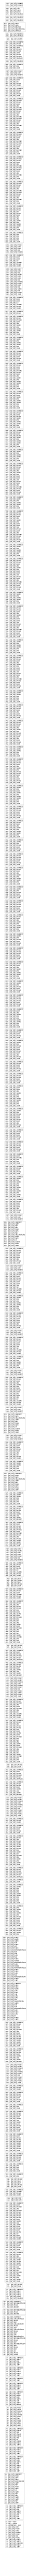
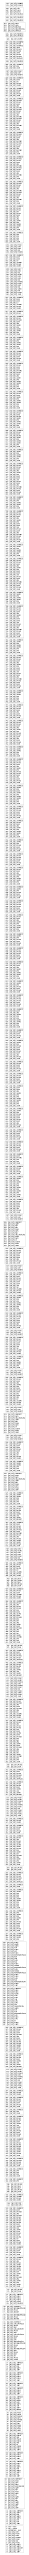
node "2fd: [NO_SSA] PUSH2 300: [NO_SSA] JUMP": added
